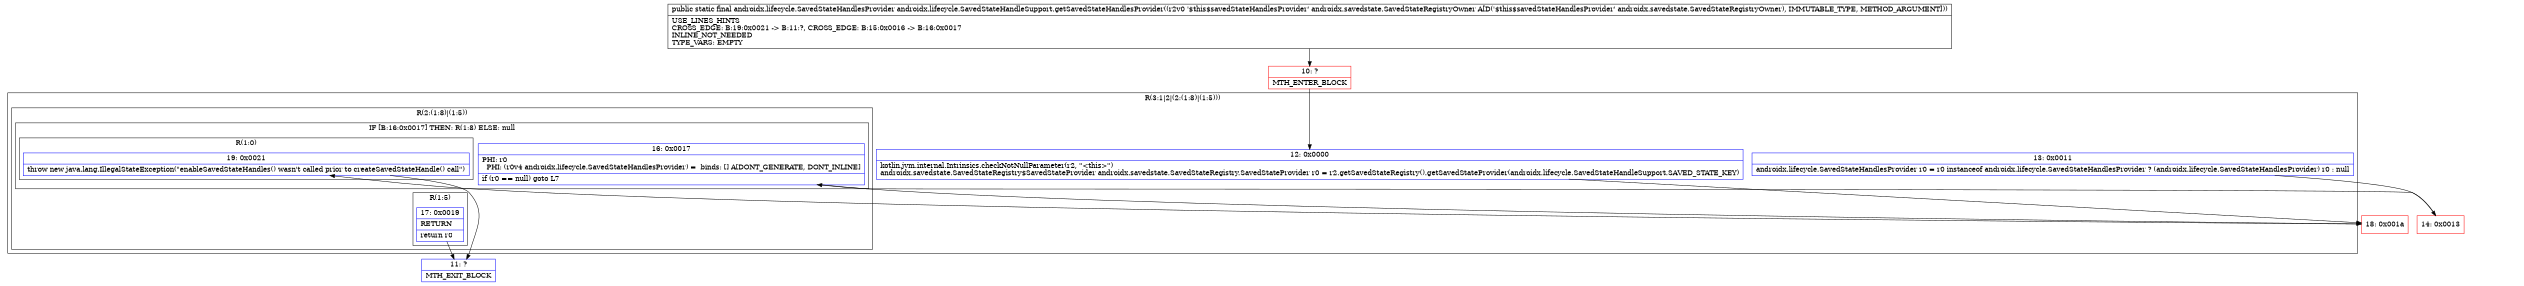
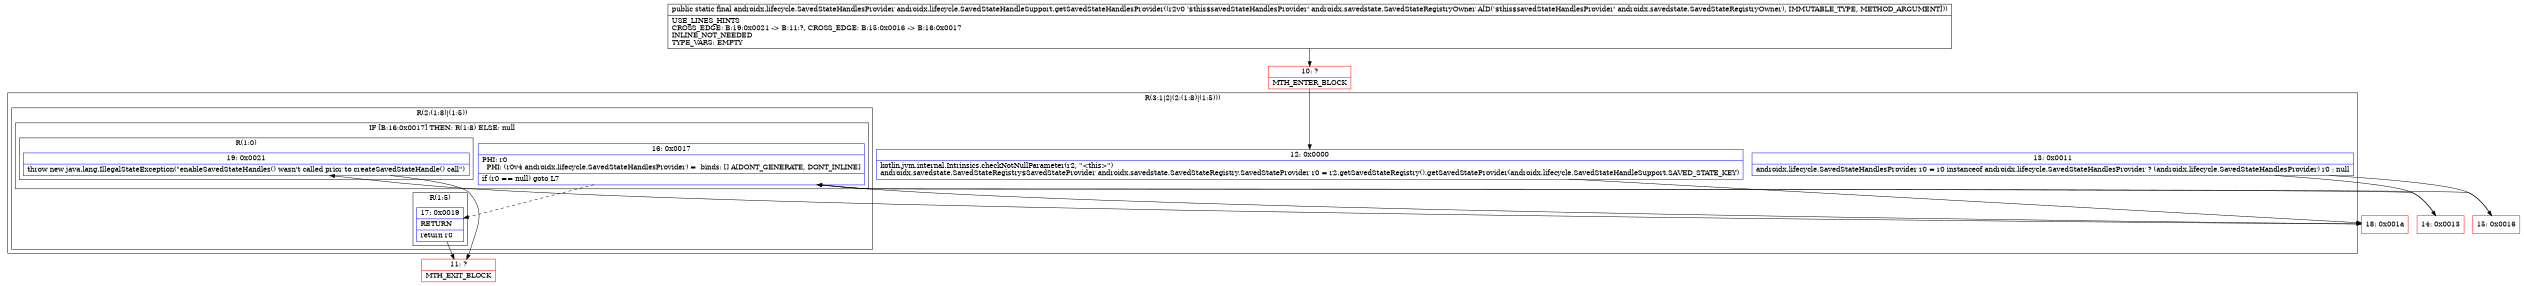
edge "16: 0x0017" -> "17: 0x0019": added
node "15: 0x0016": added
node "11: ?": color blue -> red
